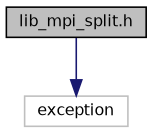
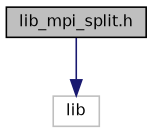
node "exception": label "exception" -> "lib"
